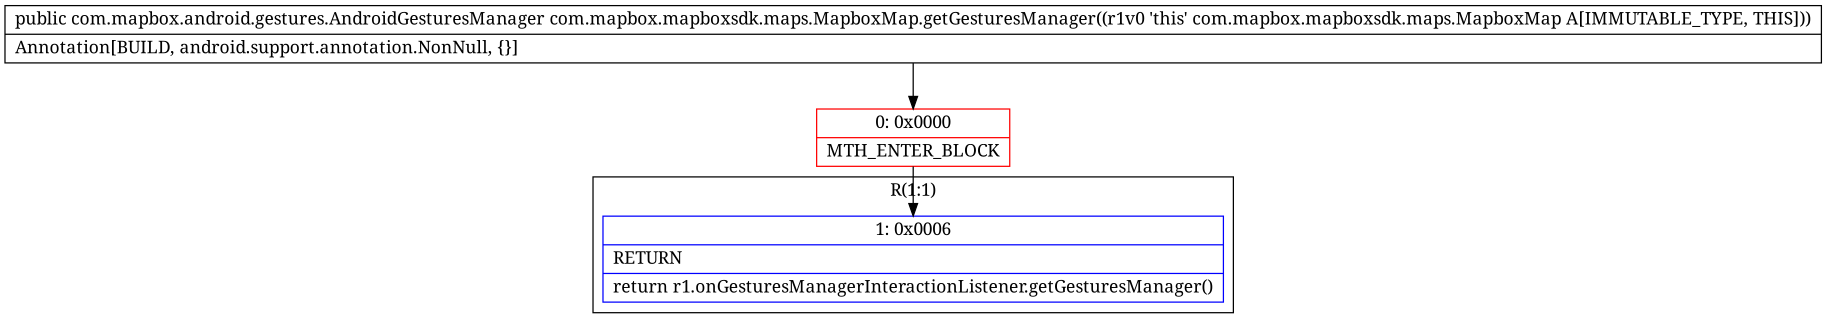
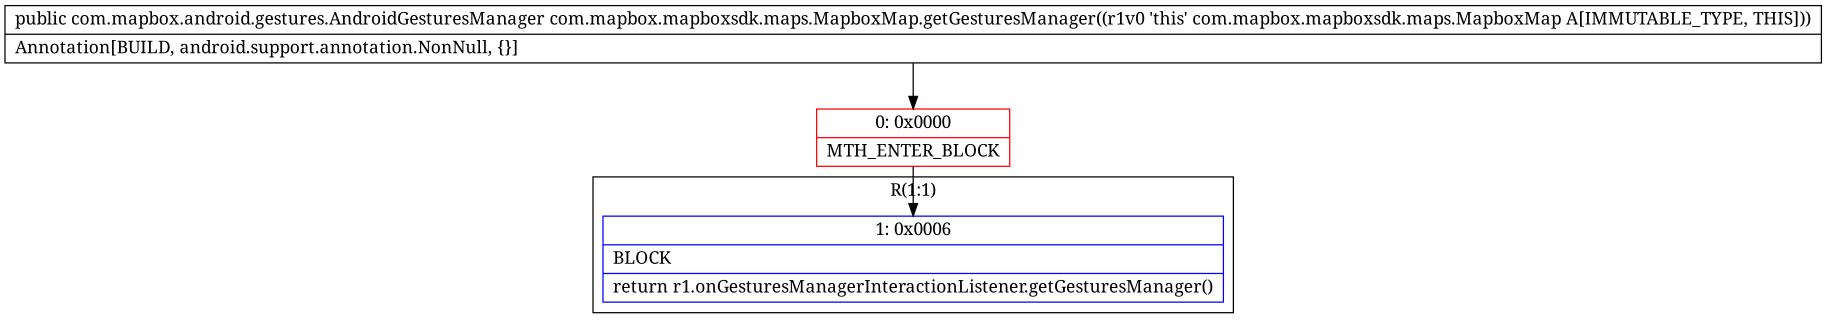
node "1: 0x0006": text "RETURN" -> "BLOCK"
